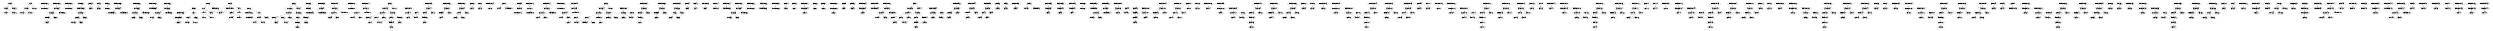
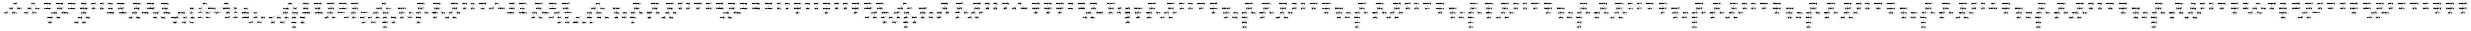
node "EXPRSTMR1368": label "EXPRSTMR1368" -> "NULL1368"
node "VAR1124": removed
